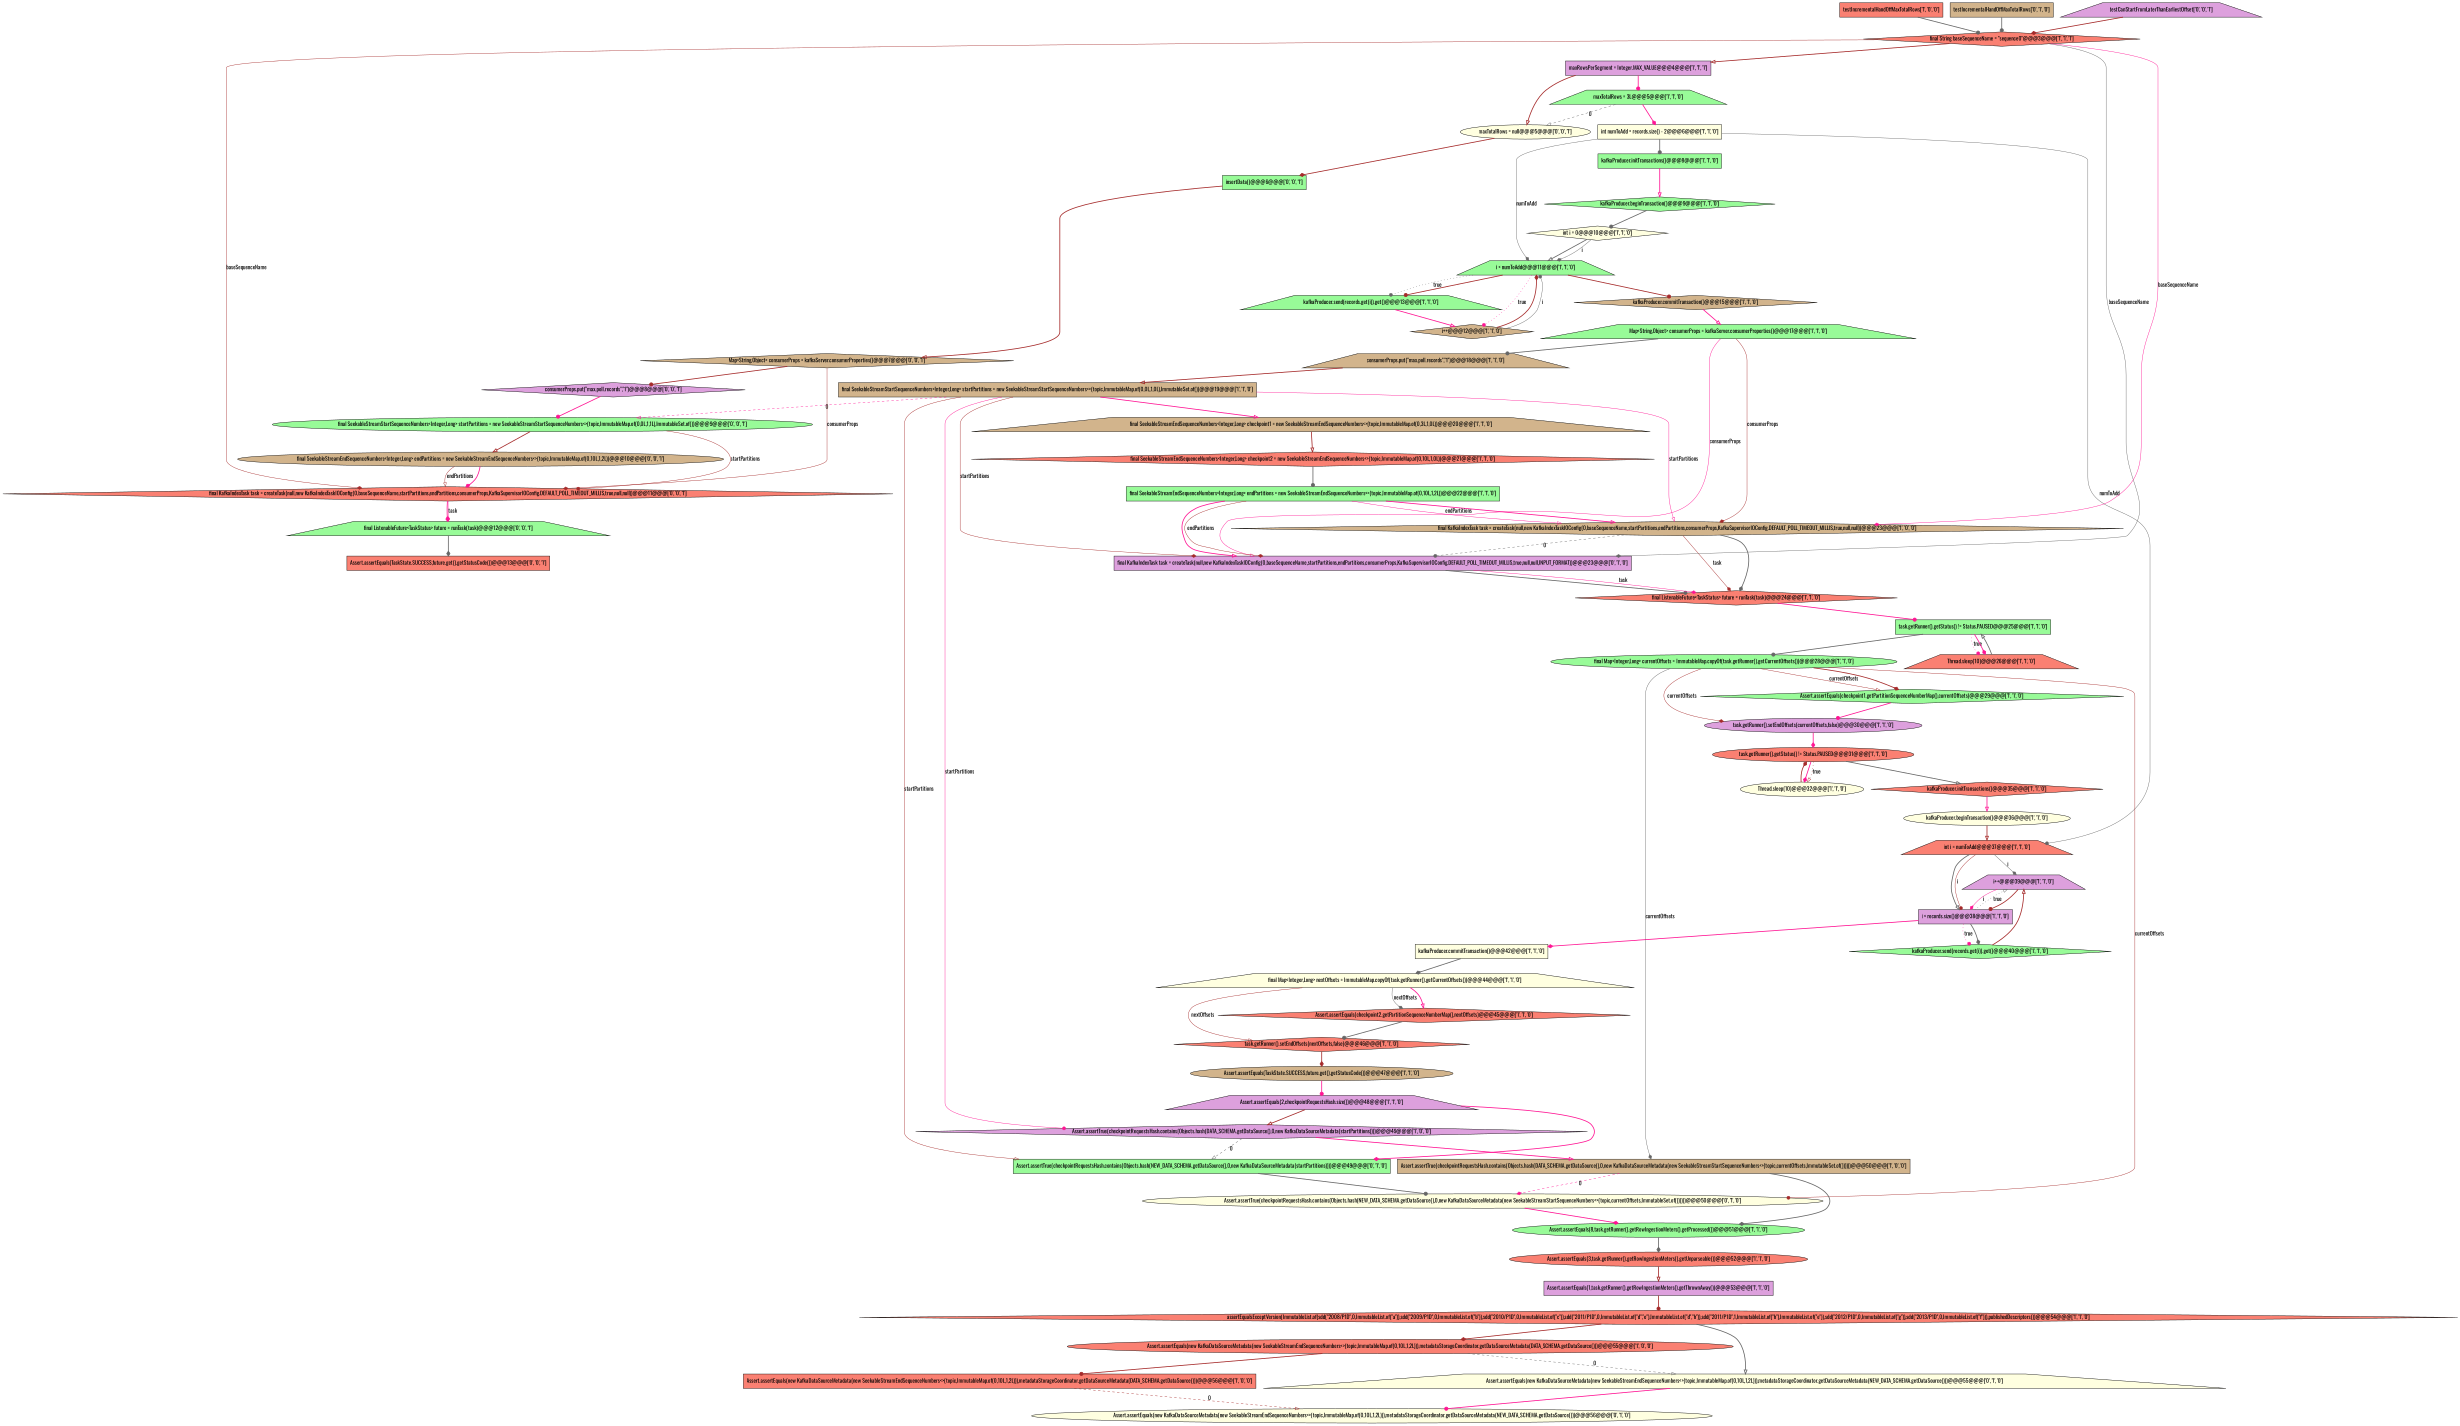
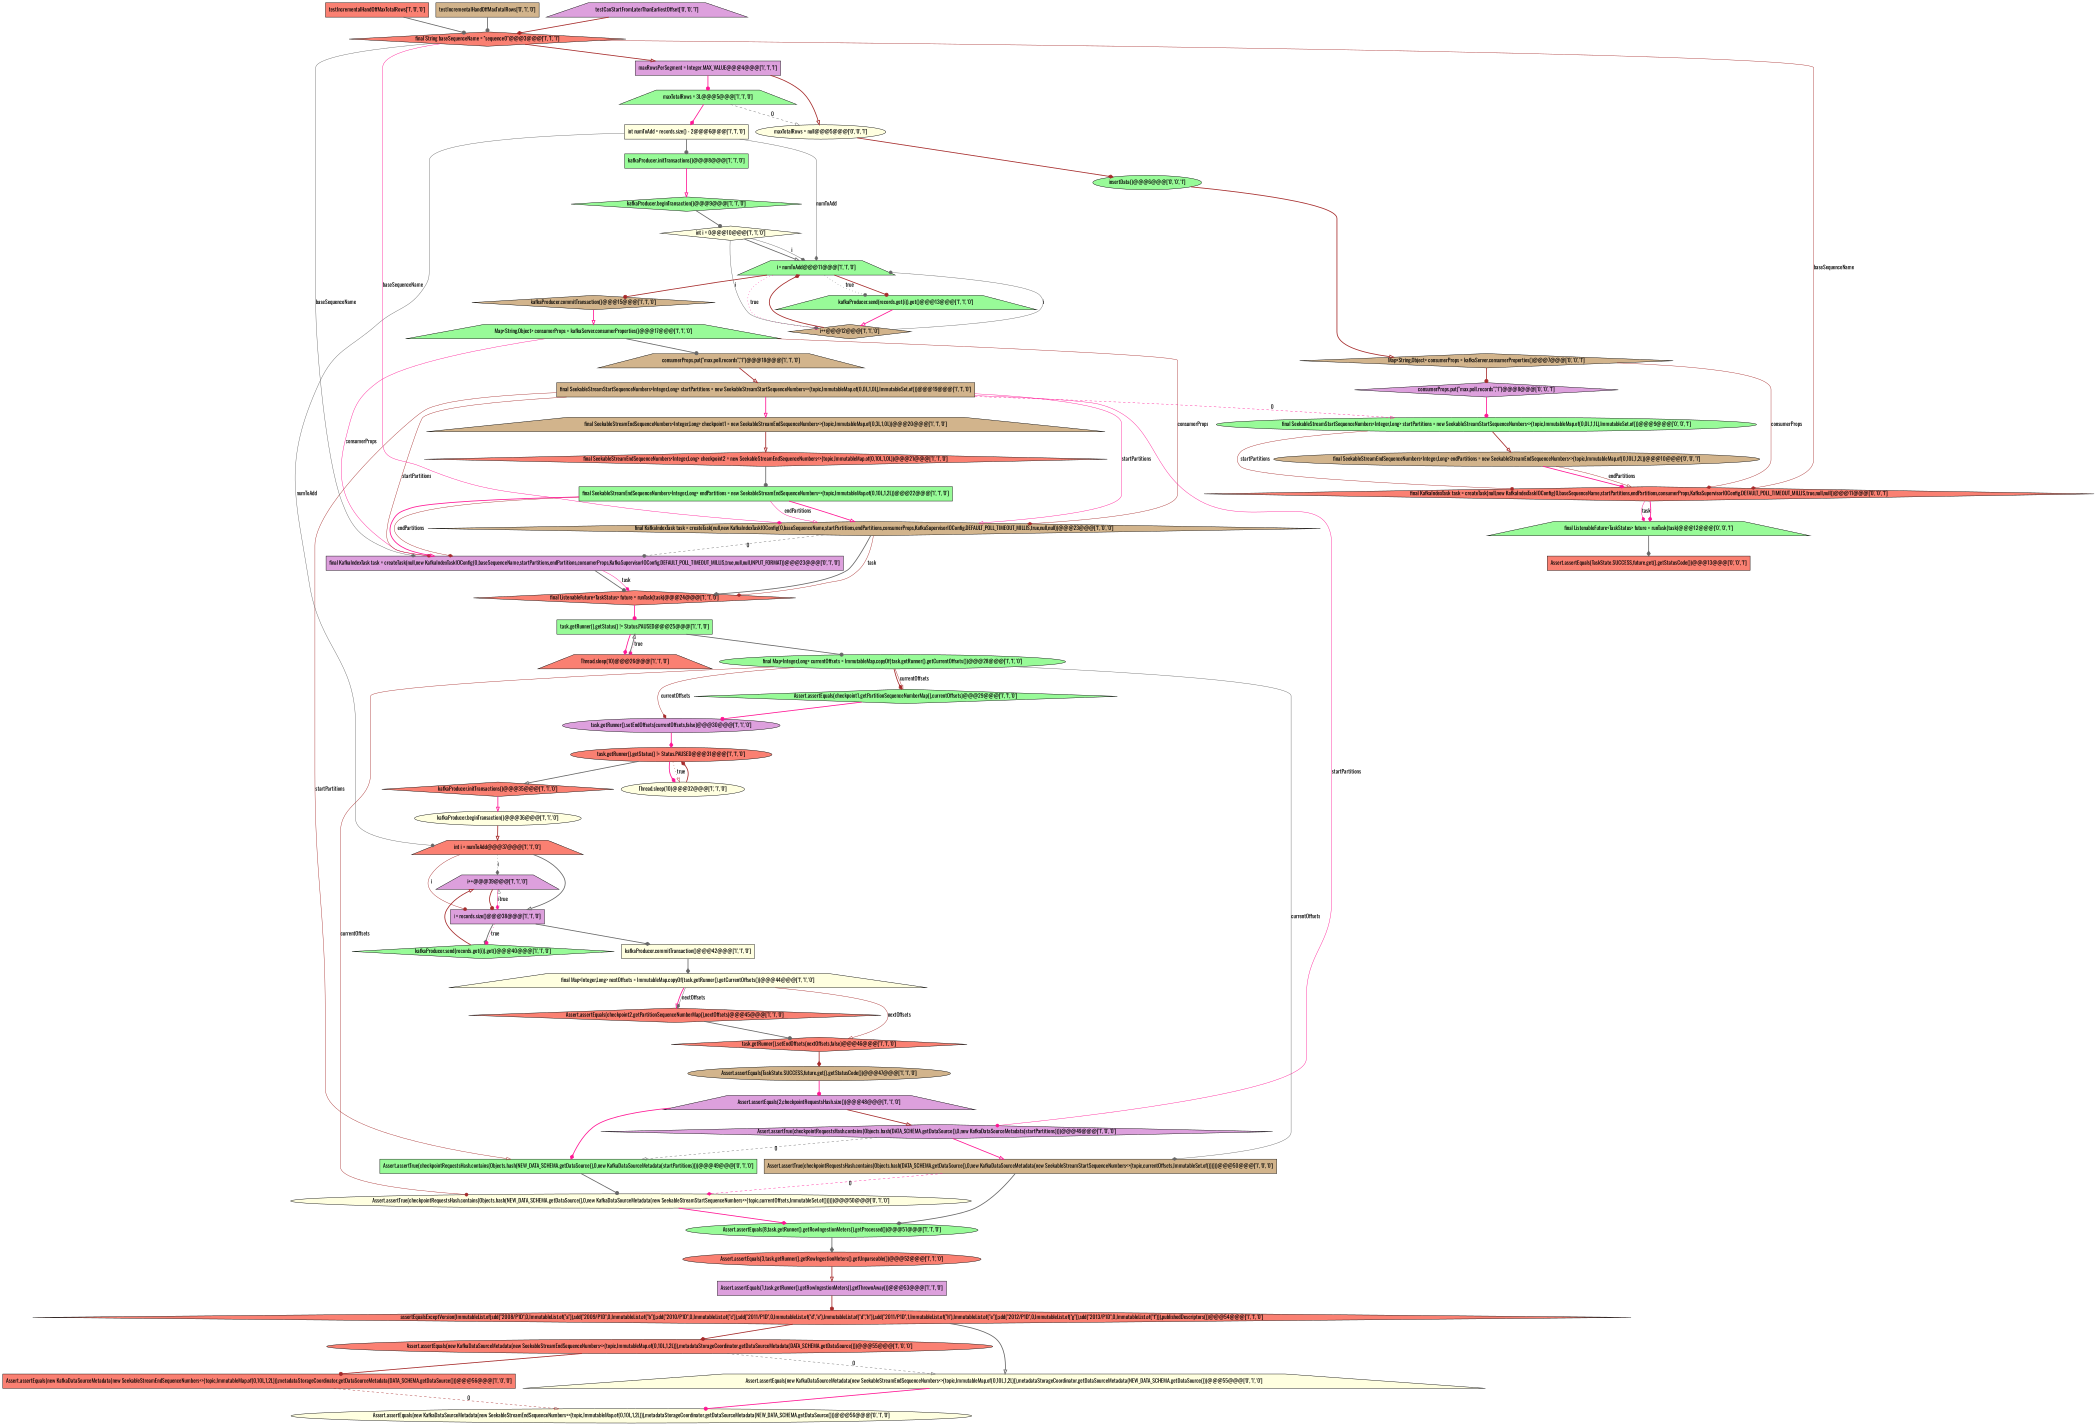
node "insertData()@@@6@@@['0', '0', '1']": shape box -> ellipse
edge "int i = 0@@@10@@@['1', '1', '0']" -> "i++@@@12@@@['1', '1', '0']": added, label "i"
edge "int i = numToAdd@@@37@@@['1', '1', '0']" -> "i++@@@39@@@['1', '1', '0']": style solid -> dotted
edge "i < records.size()@@@38@@@['1', '1', '0']" -> "kafkaProducer.commitTransaction()@@@42@@@['1', '1', '0']": color deeppink -> gray40
